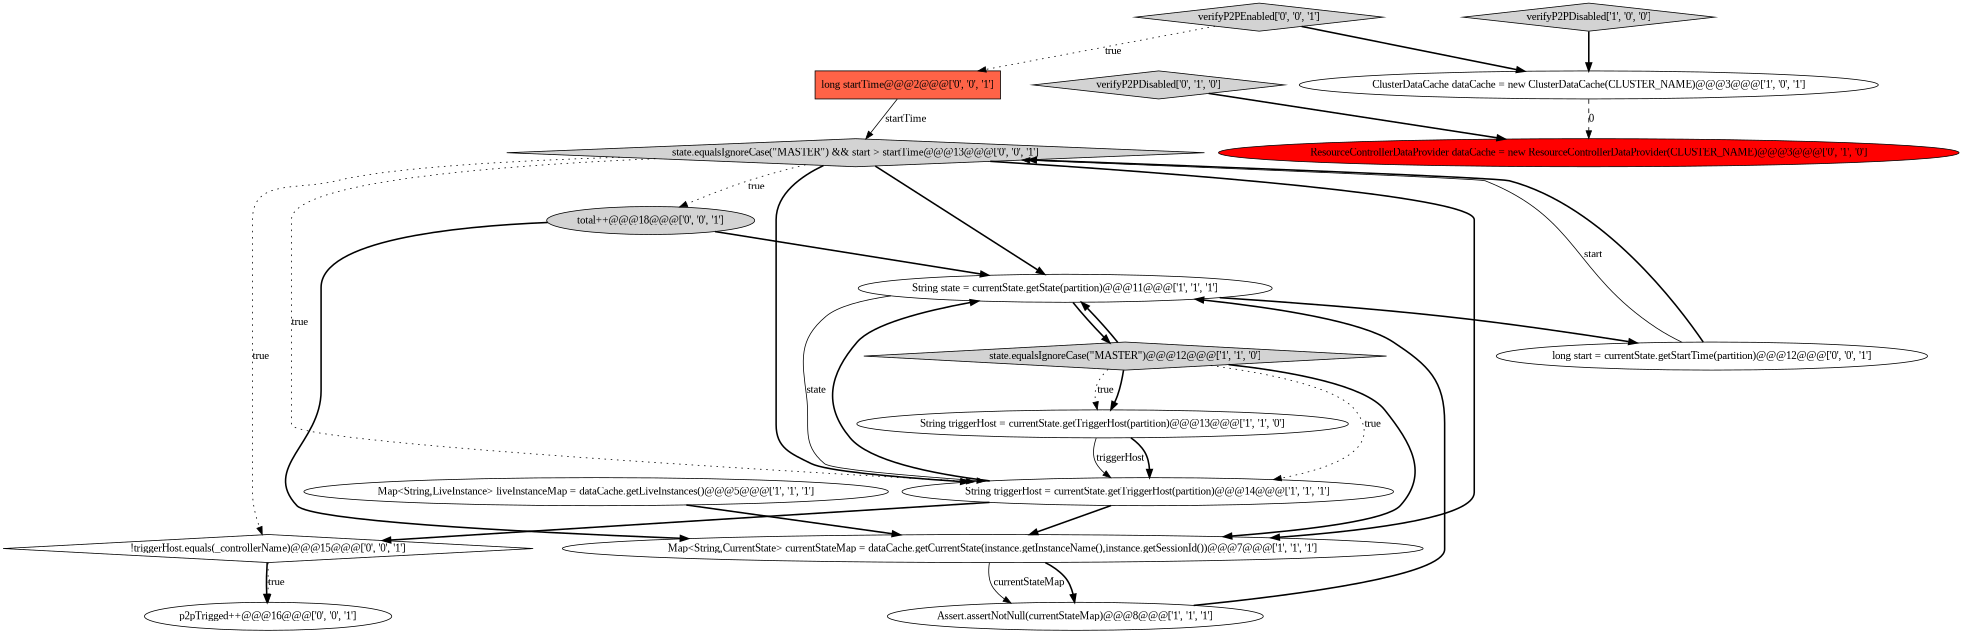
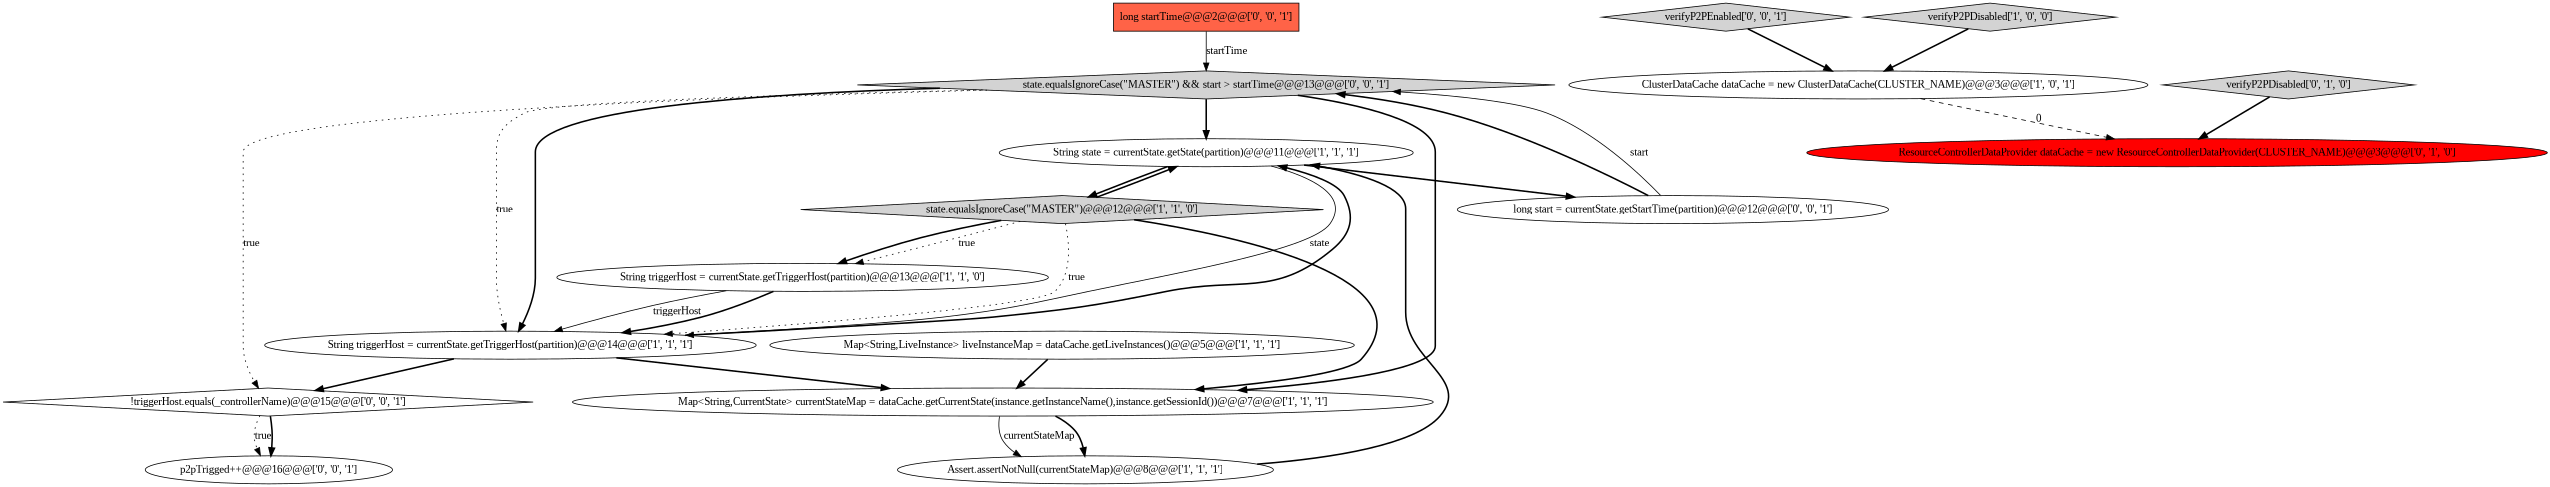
edge "verifyP2PEnabled['0', '0', '1']" -> "long startTime@@@2@@@['0', '0', '1']": removed, label "true"
node "total++@@@18@@@['0', '0', '1']": removed
